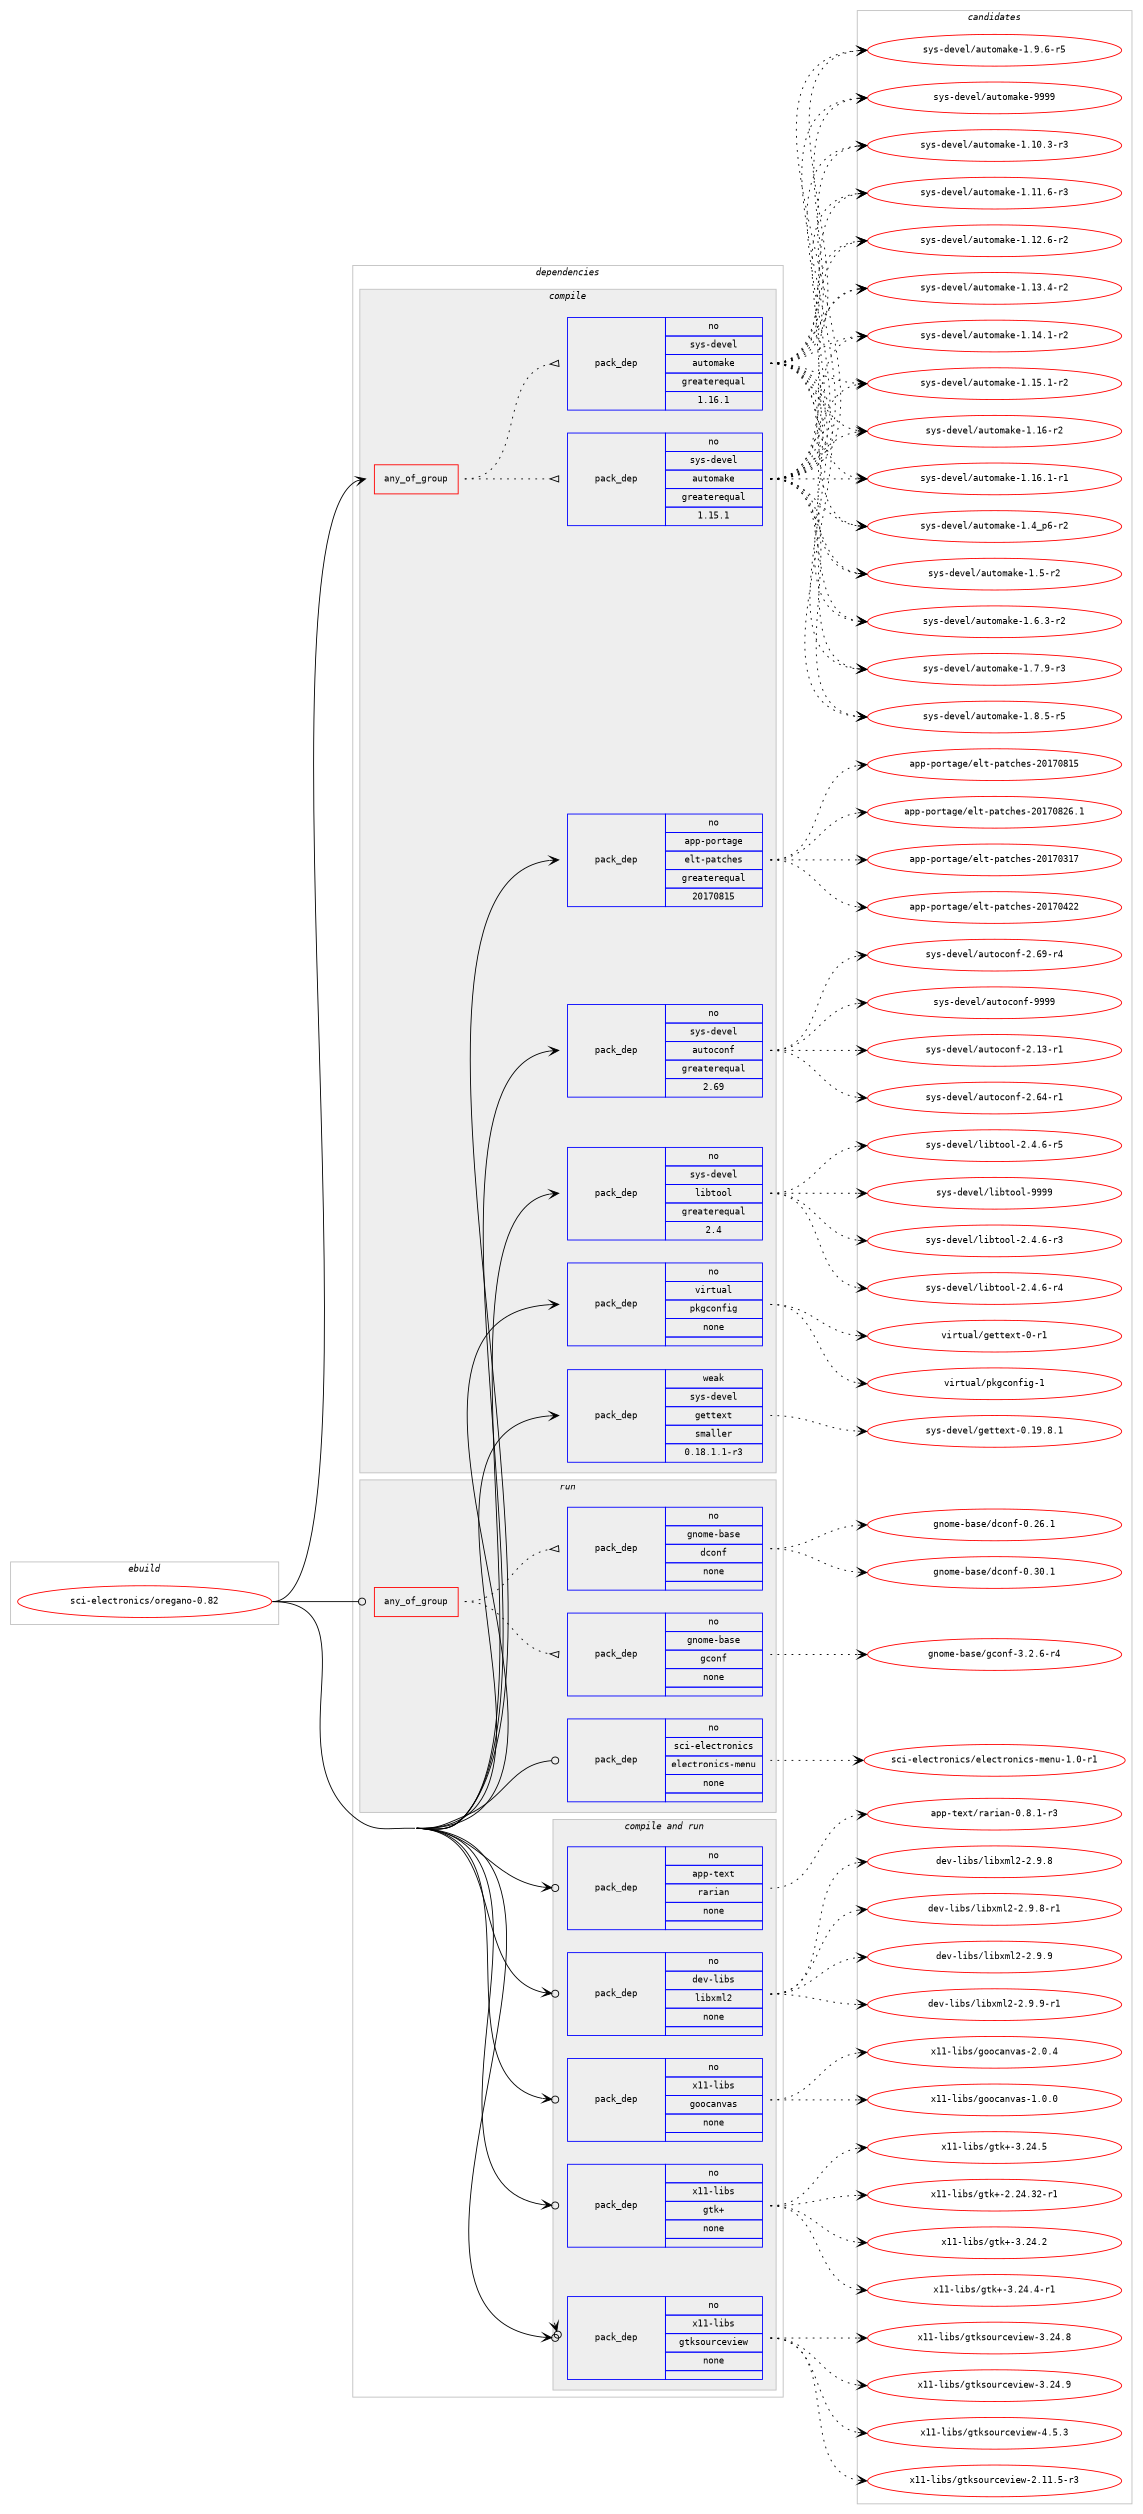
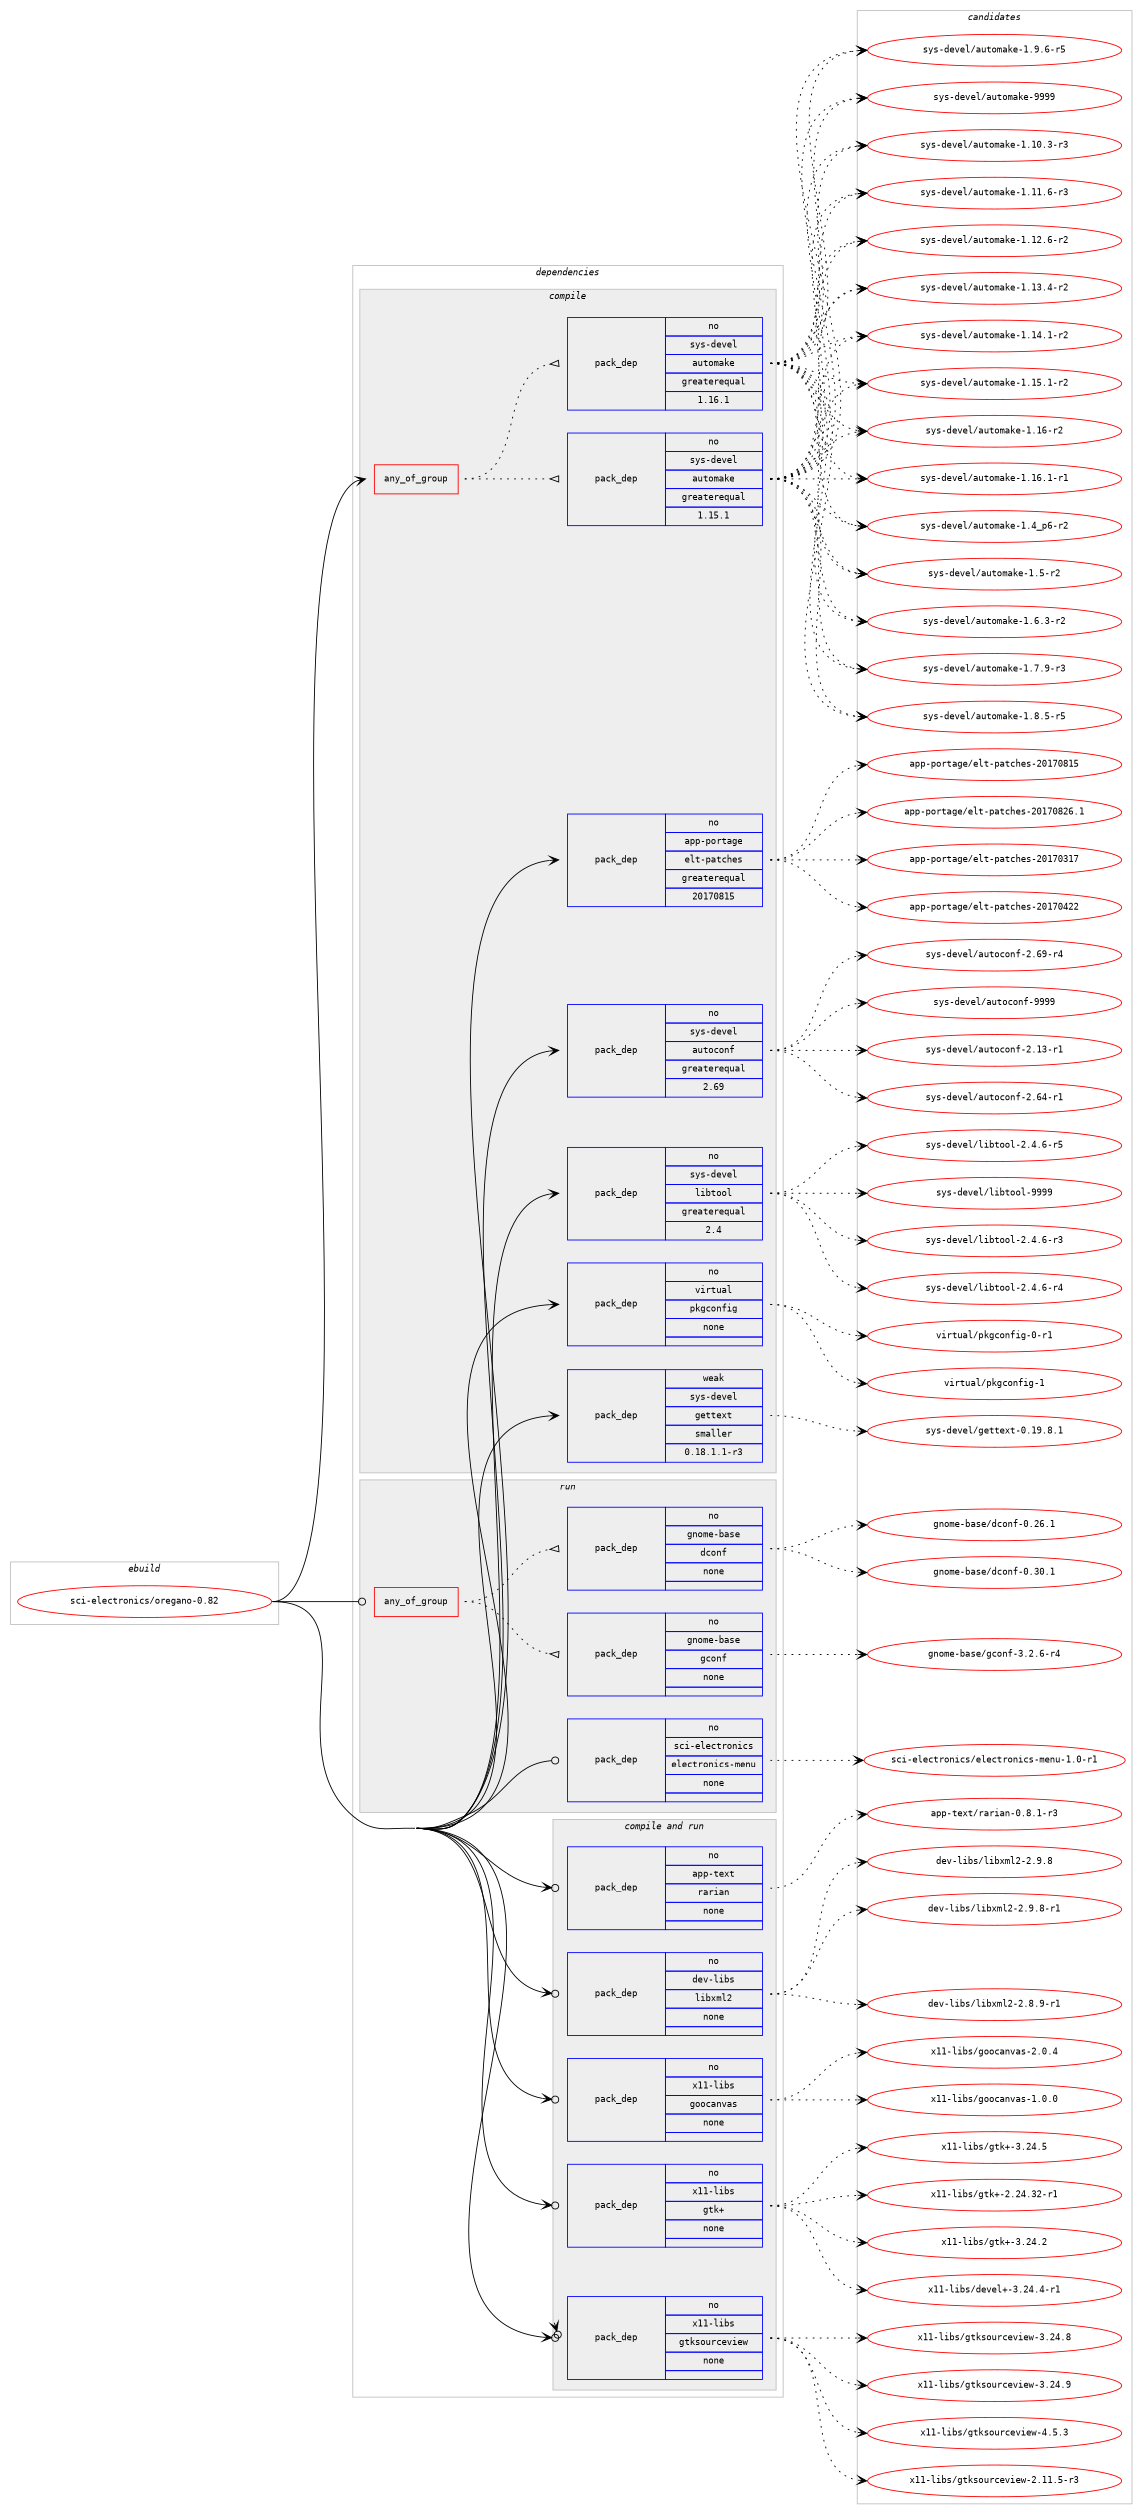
node "virtual/gettext-0-r1": label "virtual/gettext-0-r1" -> "virtual/pkgconfig-0-r1"
node "dev-libs/libxml2-2.9.9": removed
node "dev-libs/libxml2-2.9.9-r1": label "dev-libs/libxml2-2.9.9-r1" -> "dev-libs/libxml2-2.8.9-r1"
node "x11-libs/gtk+-3.24.4-r1": label "x11-libs/gtk+-3.24.4-r1" -> "x11-libs/devel+-3.24.4-r1"
